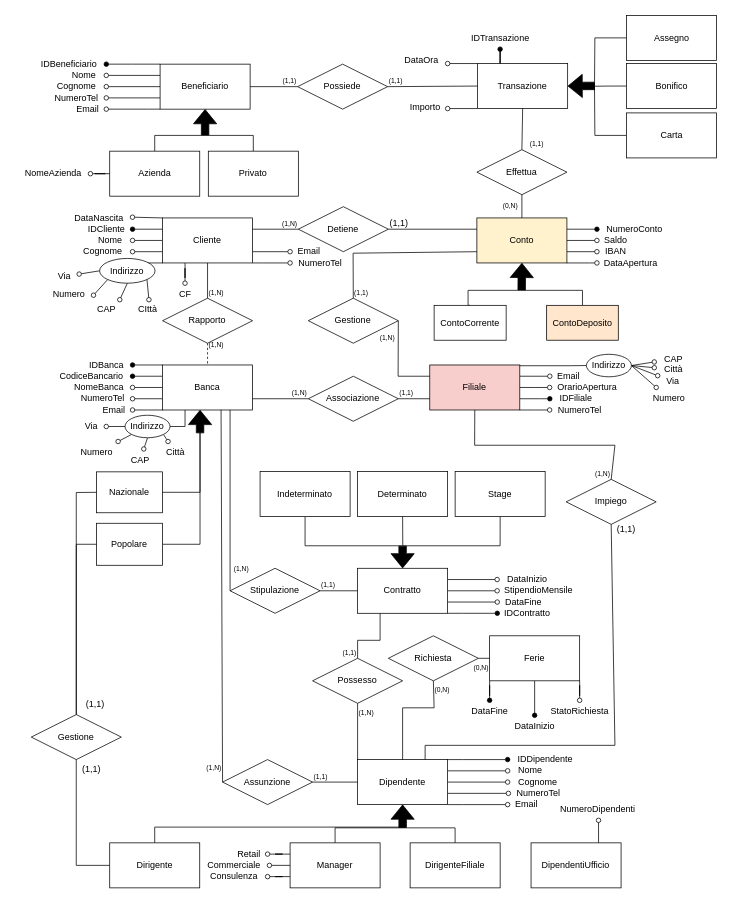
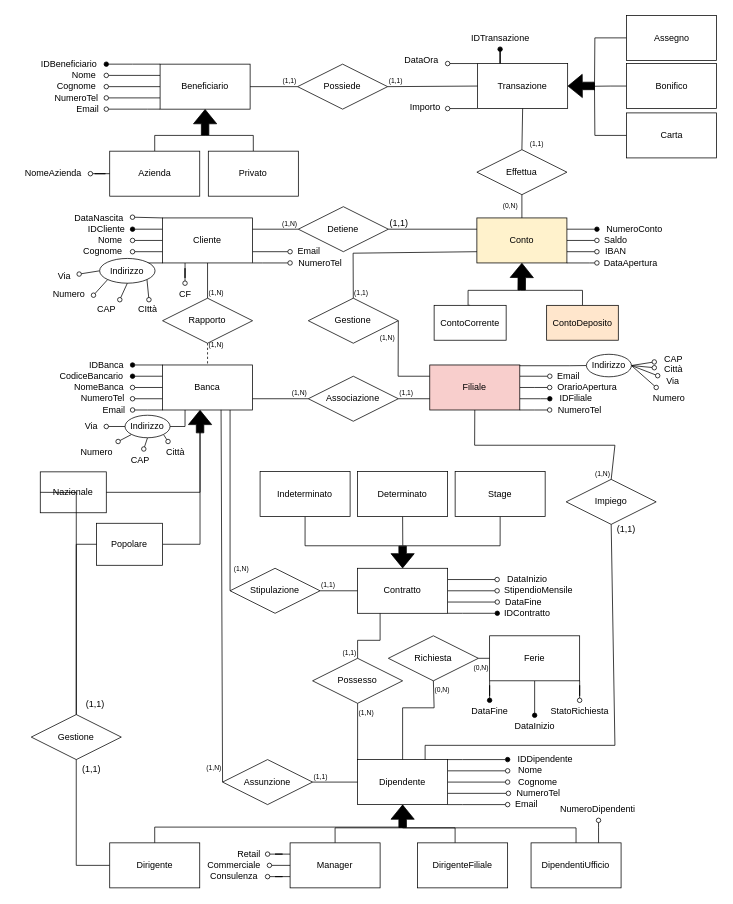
node "Nazionale": moved (129, 492) -> (73, 492)
edge "DipendentiUfficio" -> "Dipendente": added
node "DirigenteFiliale": moved (455, 865) -> (462, 865)
